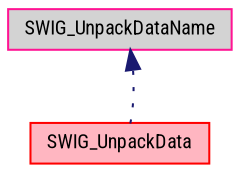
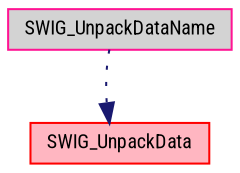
edge "SWIG_UnpackData" -> "SWIG_UnpackDataName": reversed
